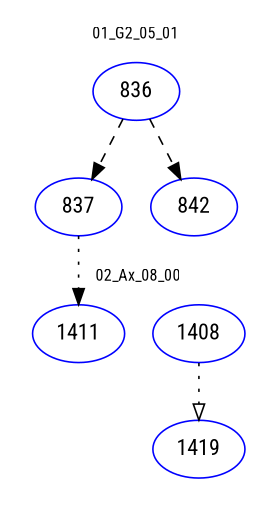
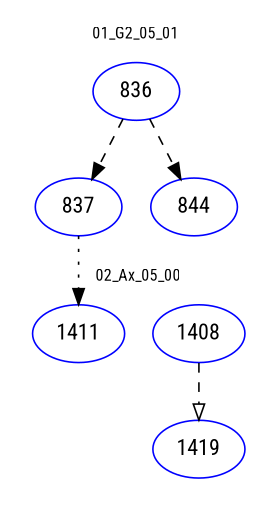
node "842": label "842" -> "844"
cluster "02_Ax_08_00": label "02_Ax_08_00" -> "02_Ax_05_00"
edge "1408" -> "1419": style dotted -> dashed
